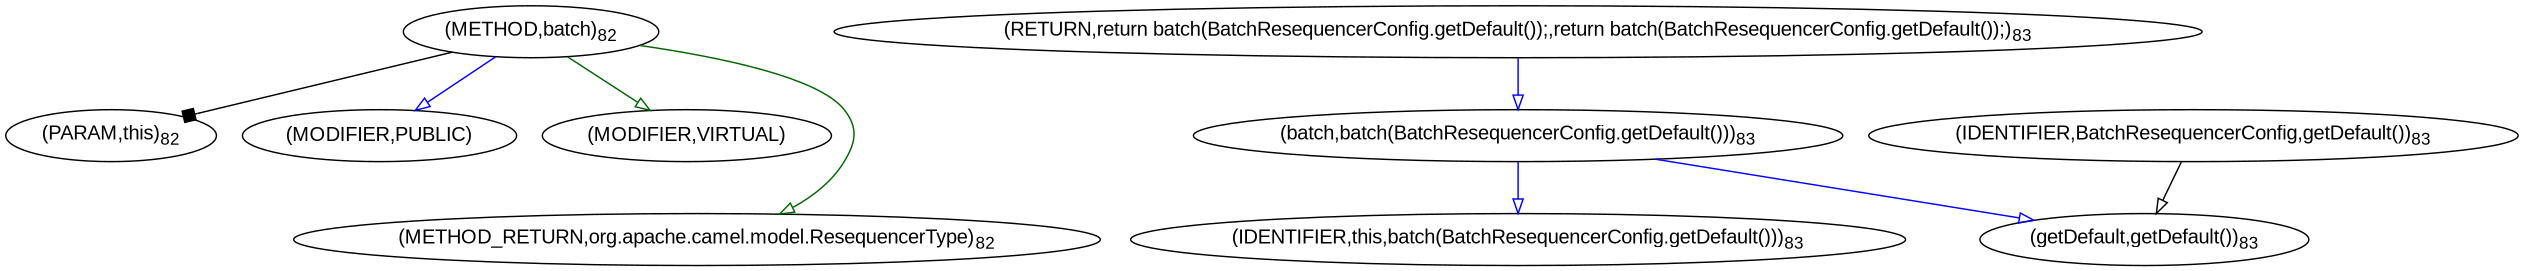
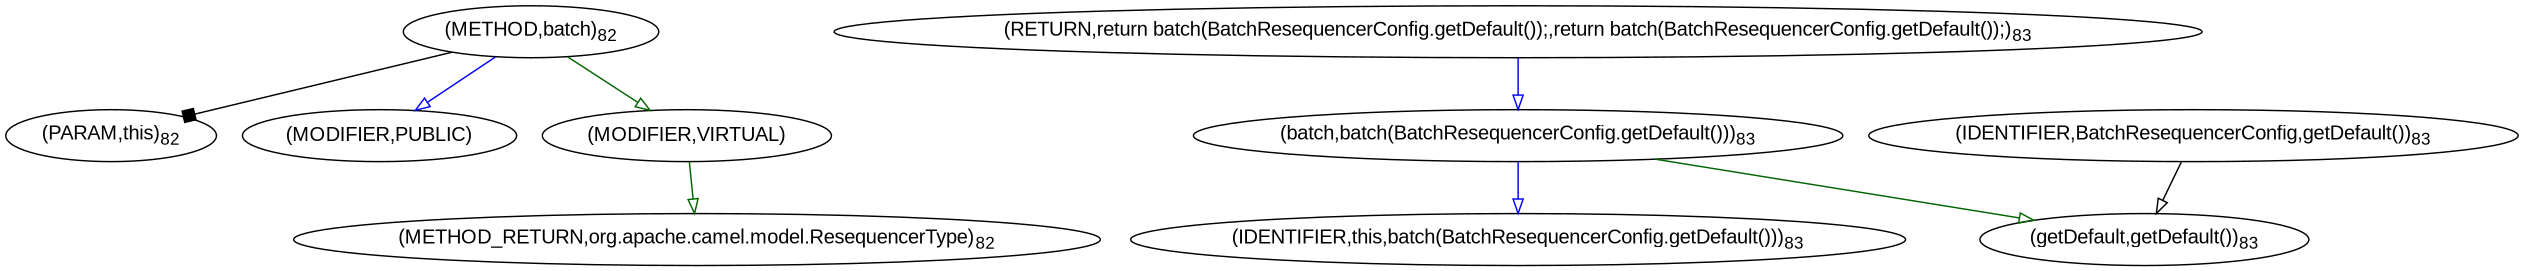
edge "(METHOD,batch)" -> "(METHOD_RETURN,org.apache.camel.model.ResequencerType)": now "(MODIFIER,VIRTUAL)" -> "(METHOD_RETURN,org.apache.camel.model.ResequencerType)"
edge "(batch,batch(BatchResequencerConfig.getDefault()))" -> "(getDefault,getDefault())": color blue -> darkgreen
